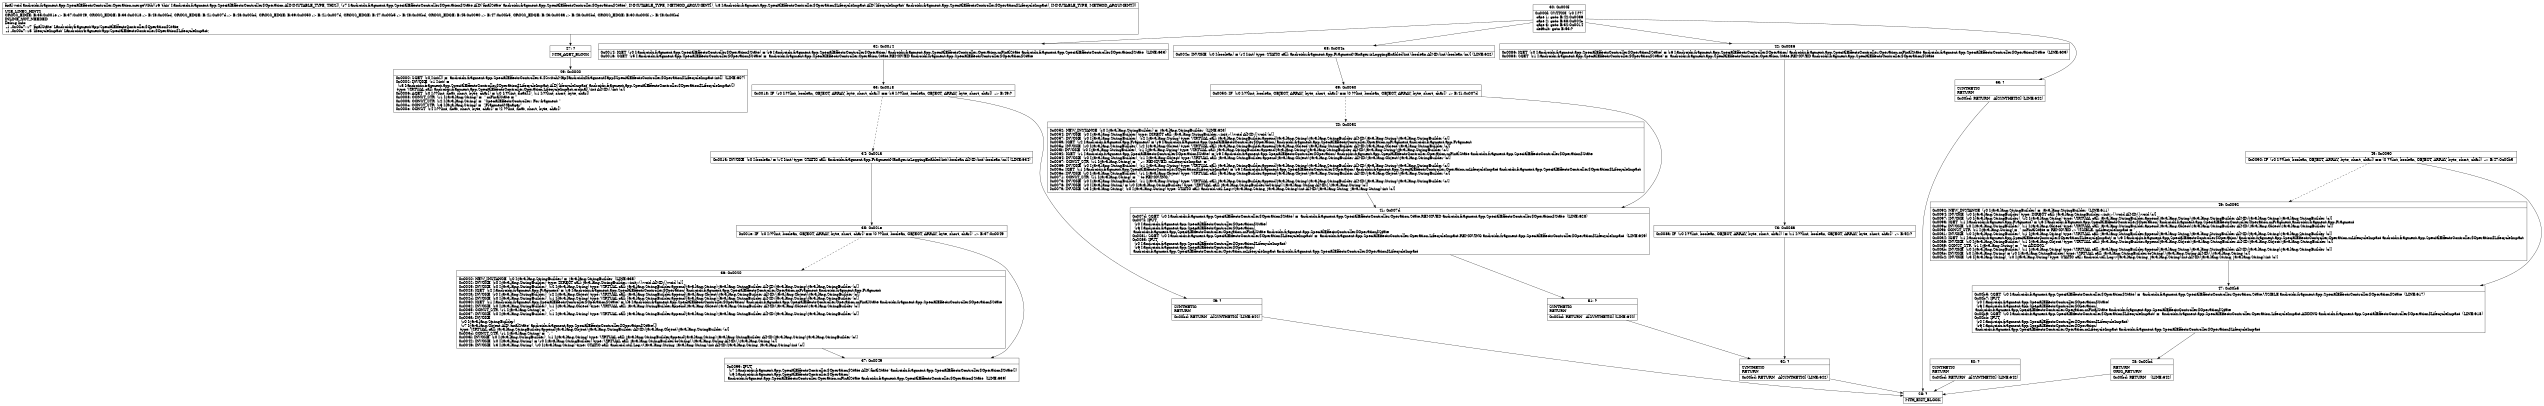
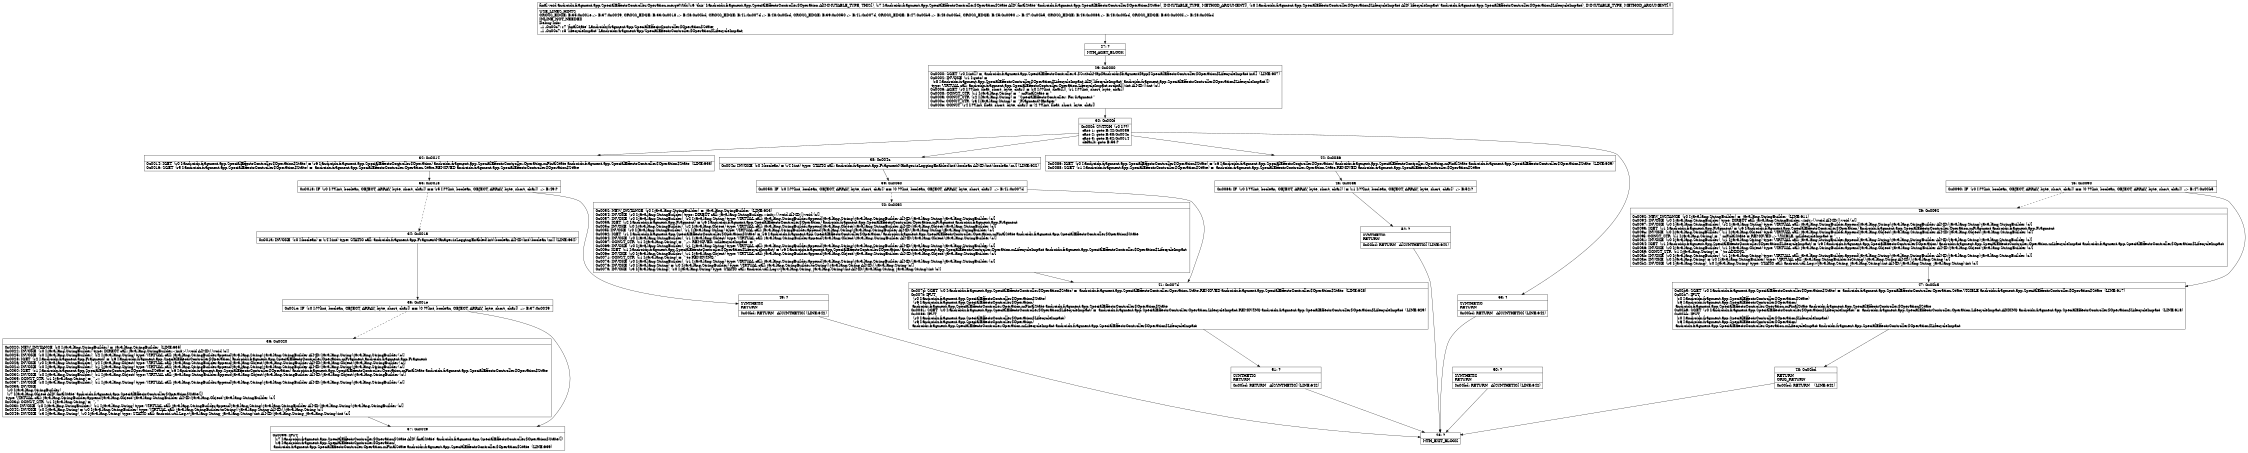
node "29: 0x0000": text "0x0002: INVOKE  (r1 I:int) =" -> "0x0002: INVOKE  (r1 I:goto) ="
edge "29: 0x0000" -> "30: 0x000f": added
edge "51: ?" -> "52: ?": now "51: ?" -> "28: ?"
